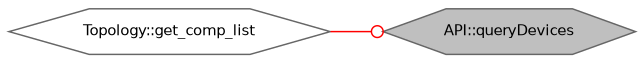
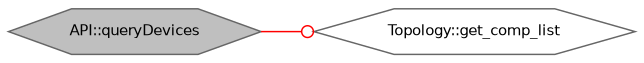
edge "Topology::get_comp_list" -> "API::queryDevices": reversed
